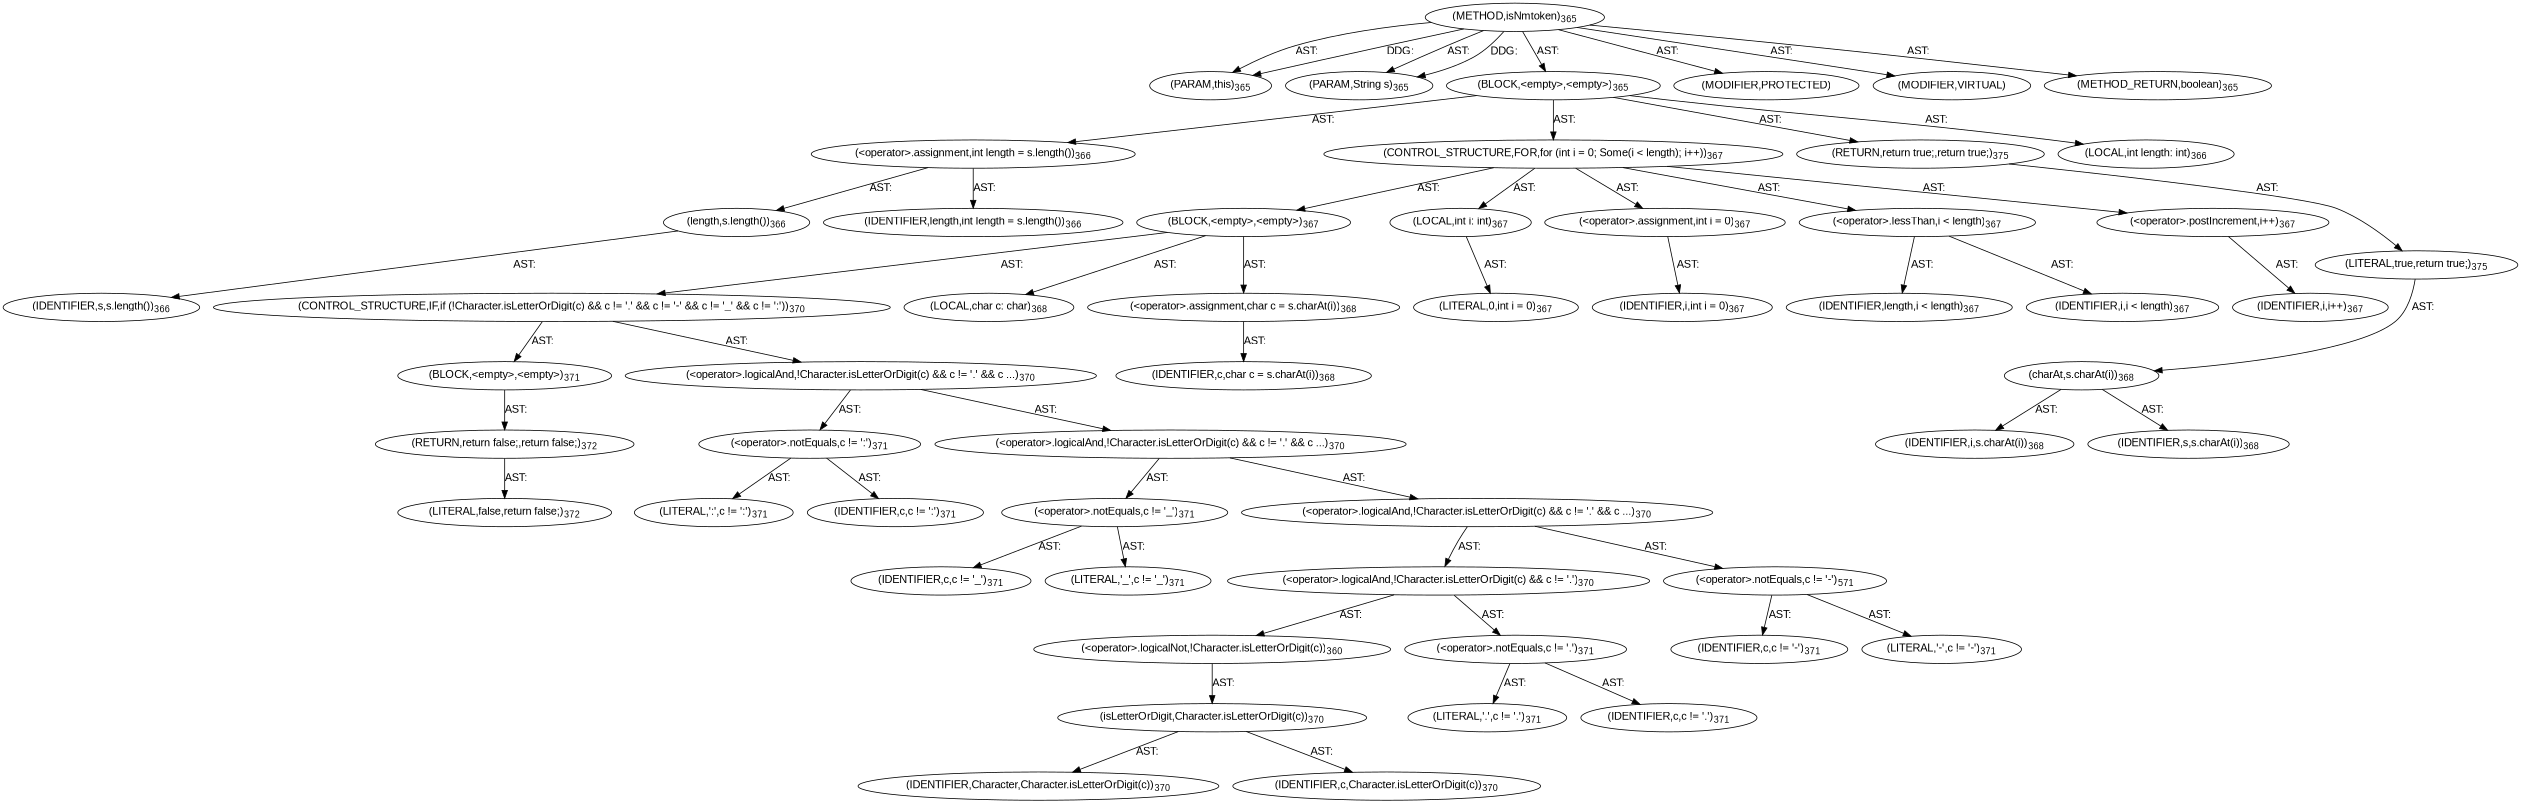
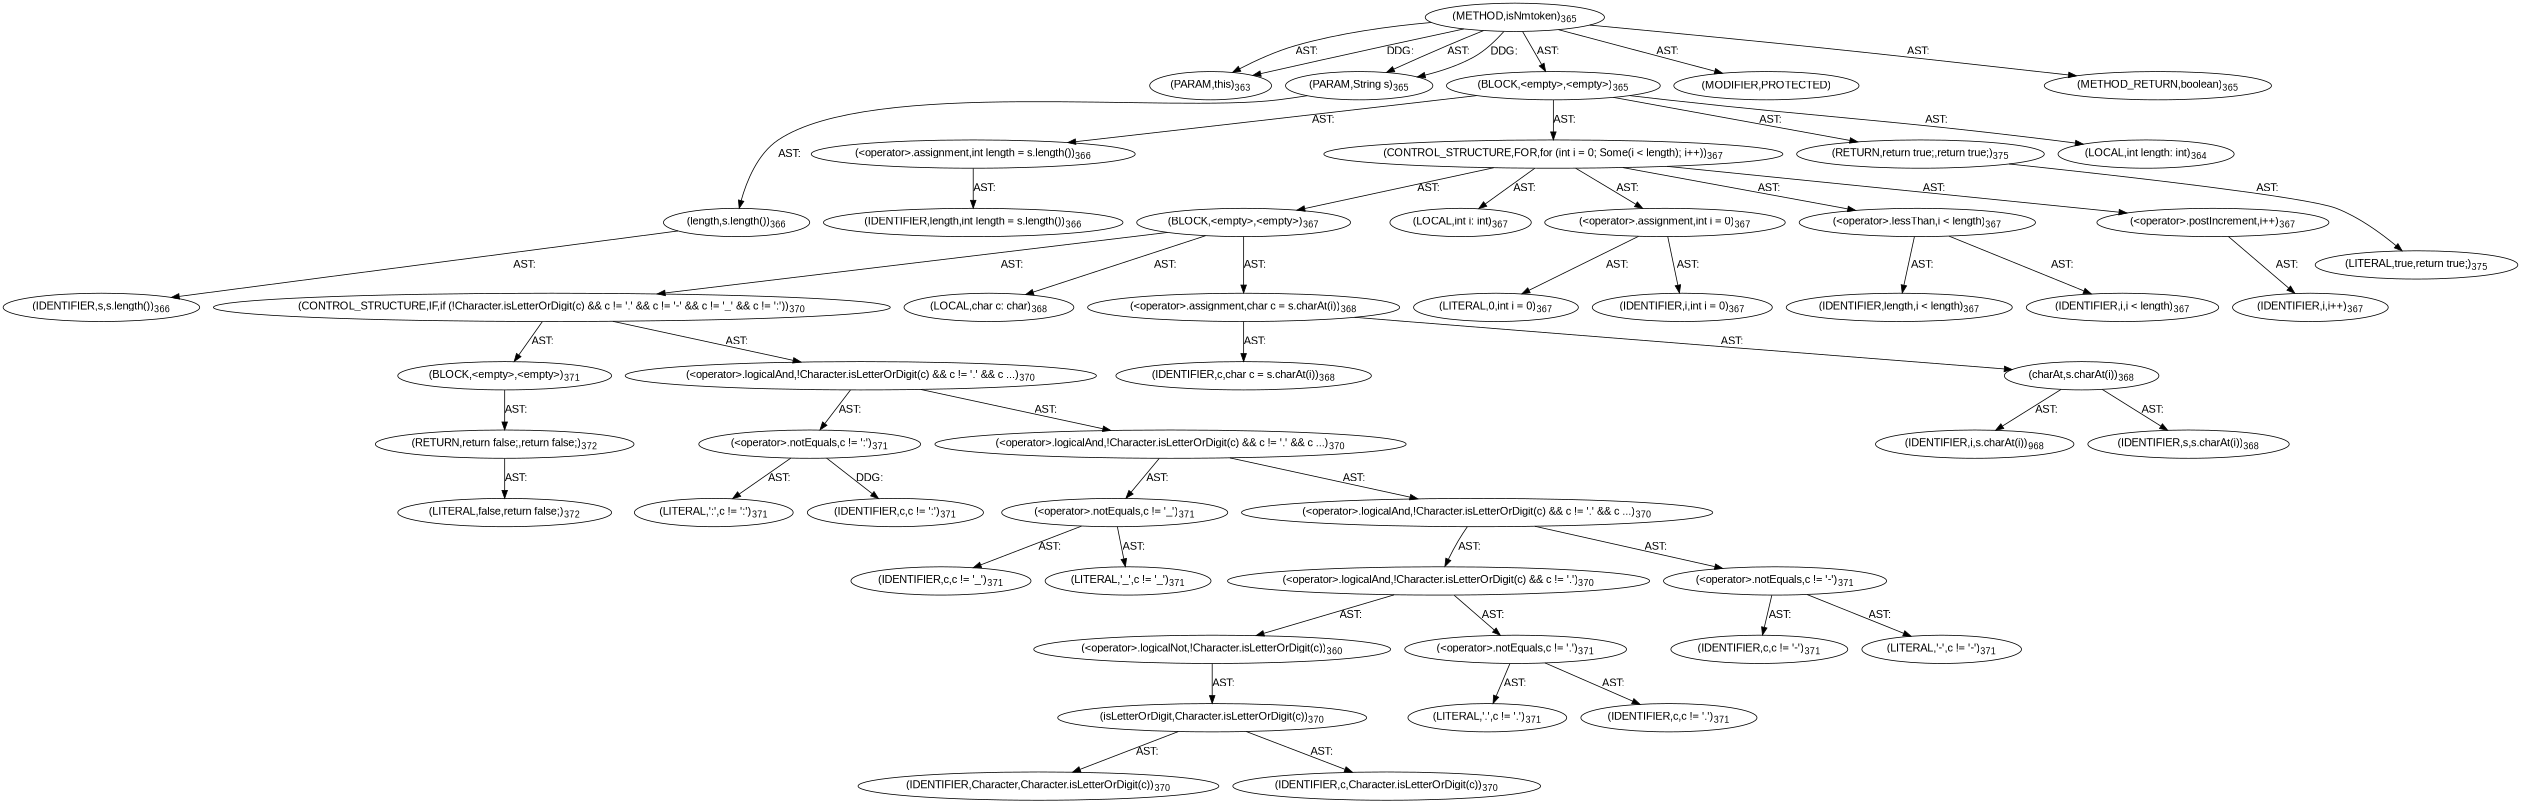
node "(PARAM,this)": text "365" -> "363"
node "(MODIFIER,VIRTUAL)": removed
node "(LOCAL,int length: int)": text "366" -> "364"
edge "(<operator>.assignment,int length = s.length())" -> "(length,s.length())": now "(PARAM,String s)" -> "(length,s.length())"
edge "(LOCAL,int i: int)" -> "(LITERAL,0,int i = 0)": now "(<operator>.assignment,int i = 0)" -> "(LITERAL,0,int i = 0)"
edge "(LITERAL,true,return true;)" -> "(charAt,s.charAt(i))": now "(<operator>.assignment,char c = s.charAt(i))" -> "(charAt,s.charAt(i))"
node "(IDENTIFIER,i,s.charAt(i))": text "368" -> "968"
edge "(<operator>.notEquals,c != ':')" -> "(IDENTIFIER,c,c != ':')": label "AST: " -> "DDG: "
node "(<operator>.notEquals,c != '-')": text "571" -> "371"
